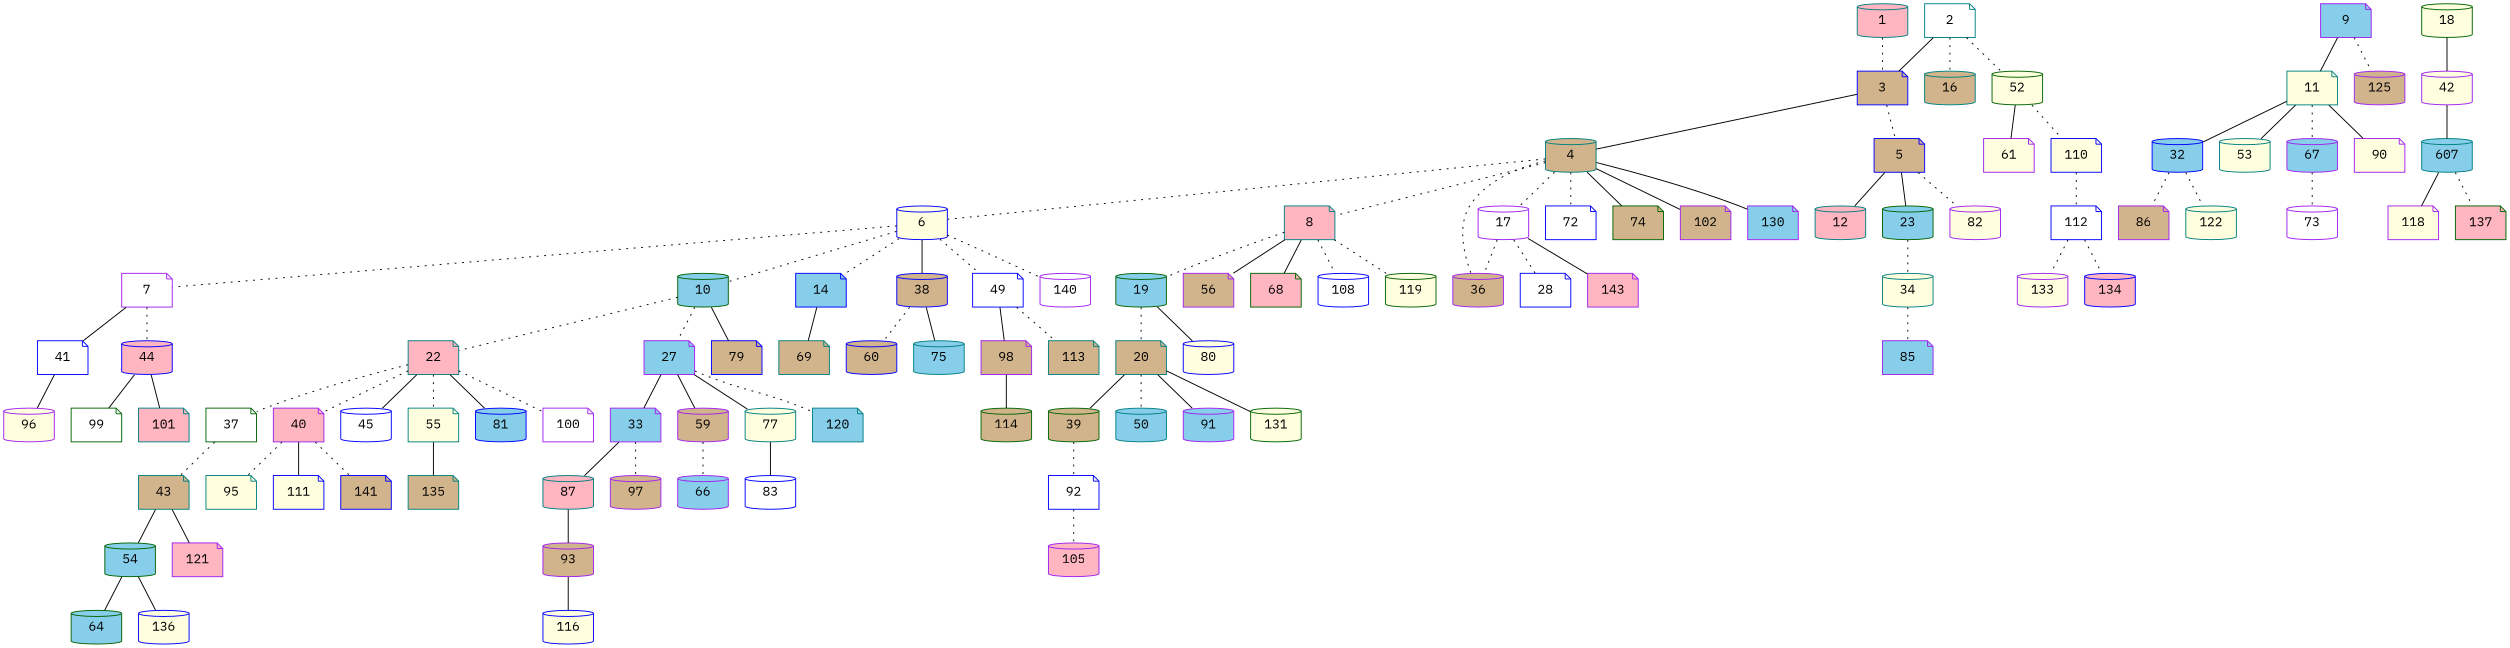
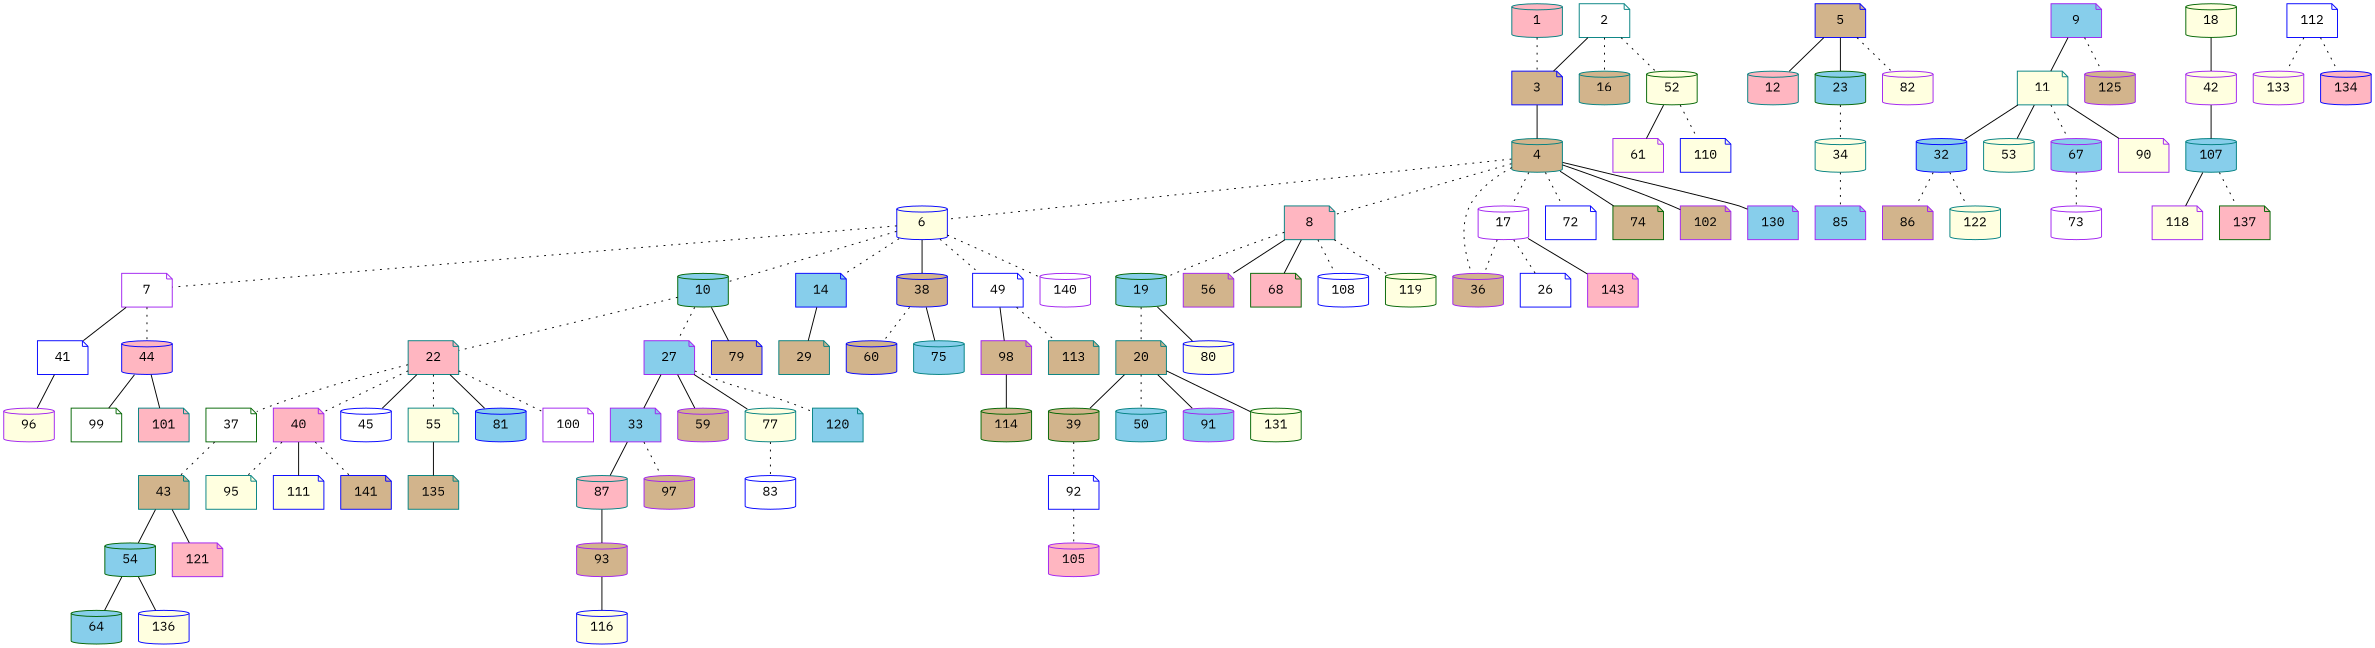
edge "3" -- "5": removed
node "607": label "607" -> "107"
edge "110" -- "112": removed
node "28": label "28" -> "26"
node "69": label "69" -> "29"
edge "77" -- "83": style solid -> dotted
node "66": removed
